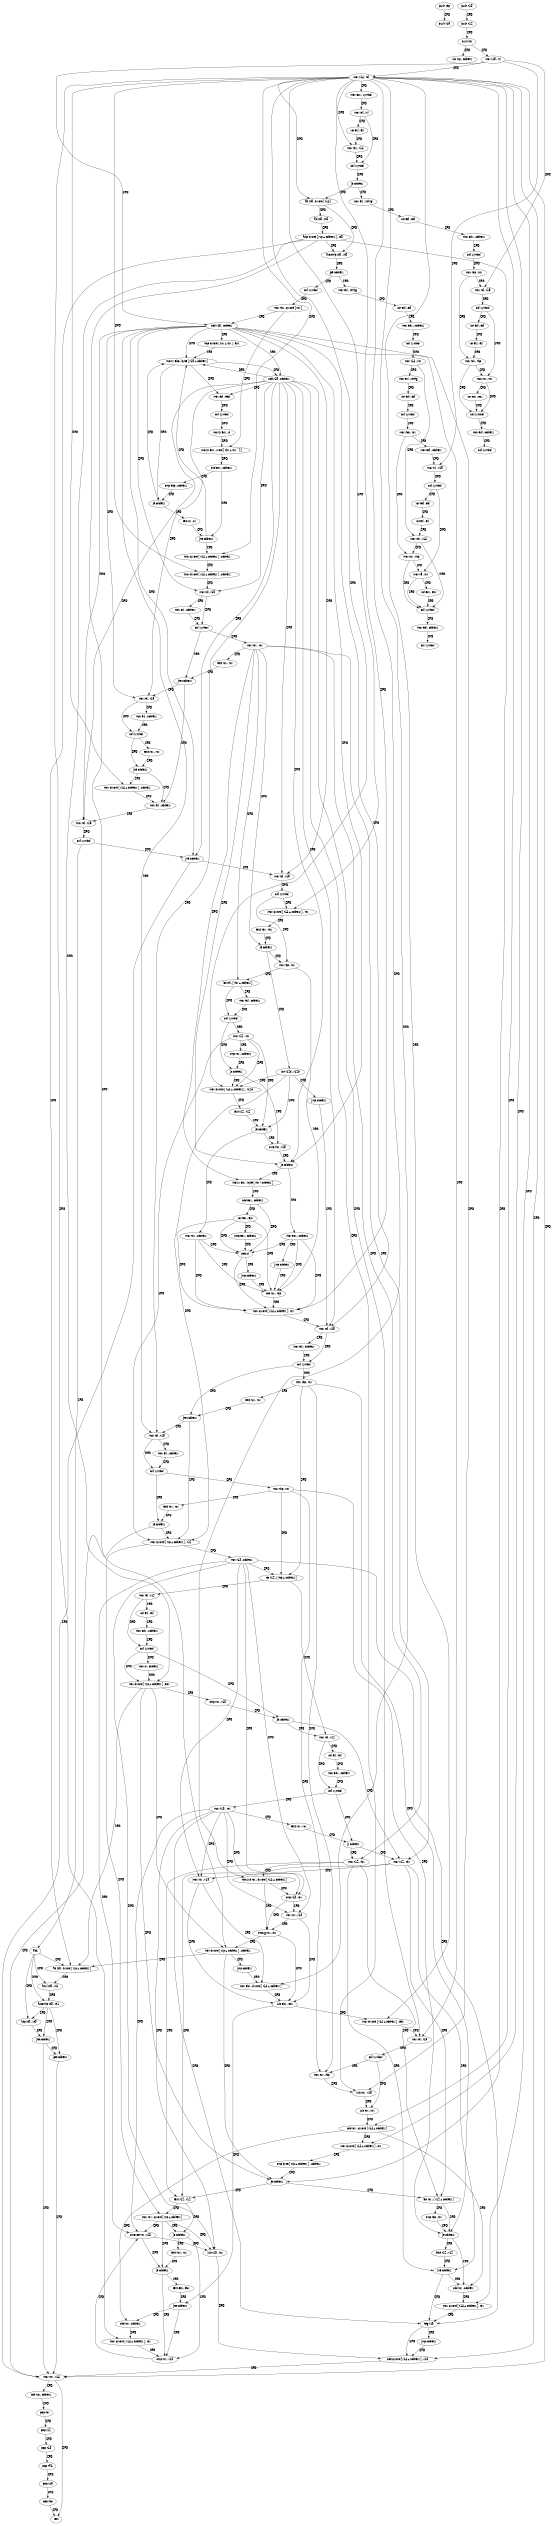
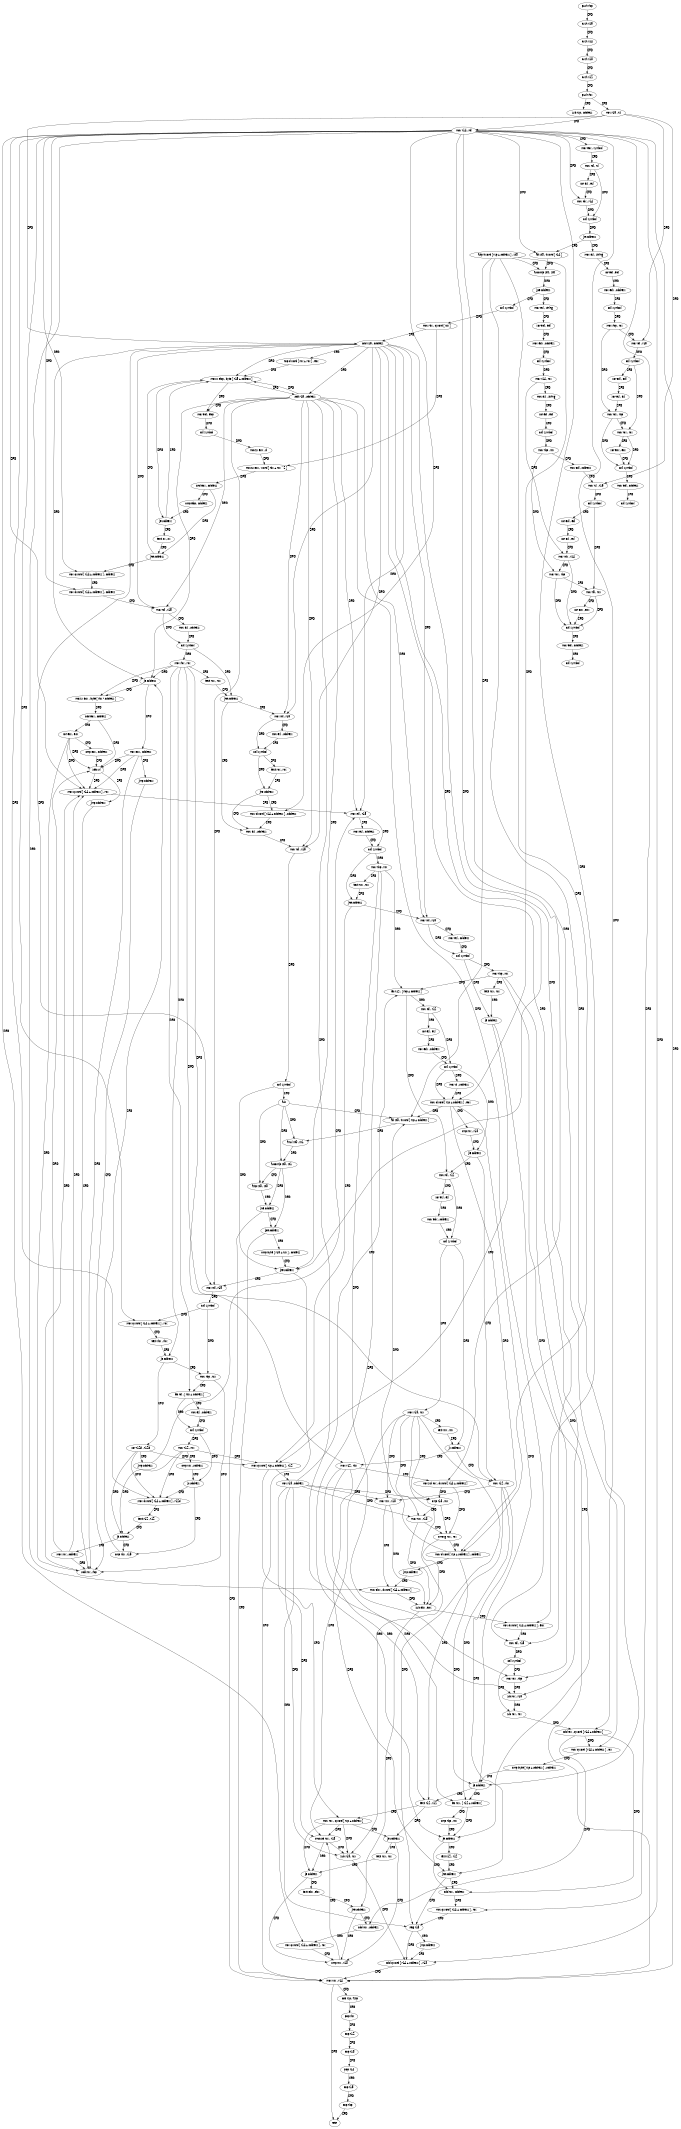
node "push r14": added
node "fld st0 , st0": removed
node "cmp byte [ r15 + rax ] , address": added
edge "mov qword [ rsp + address ] , r12" -> "mov rax , qword [ rsp + address ]": label "DFG" -> "CFG"
node "add rsp , address": label "add rsp , address" -> "add rsp , fstp"
node "pop r94": label "pop r94" -> "pop r14"
